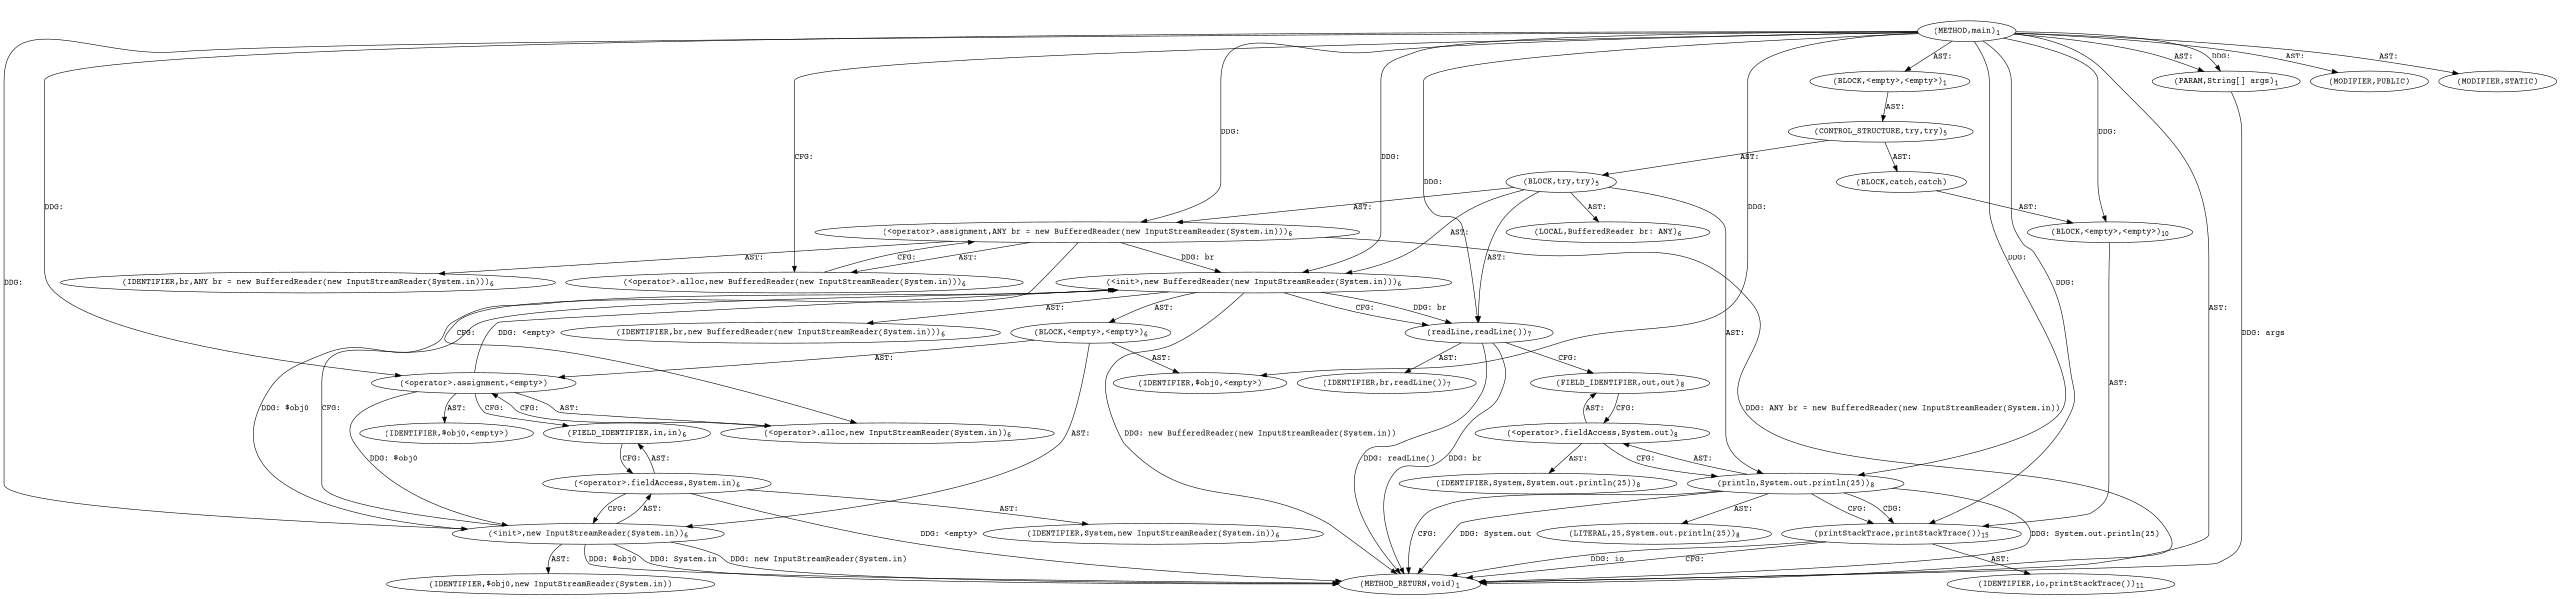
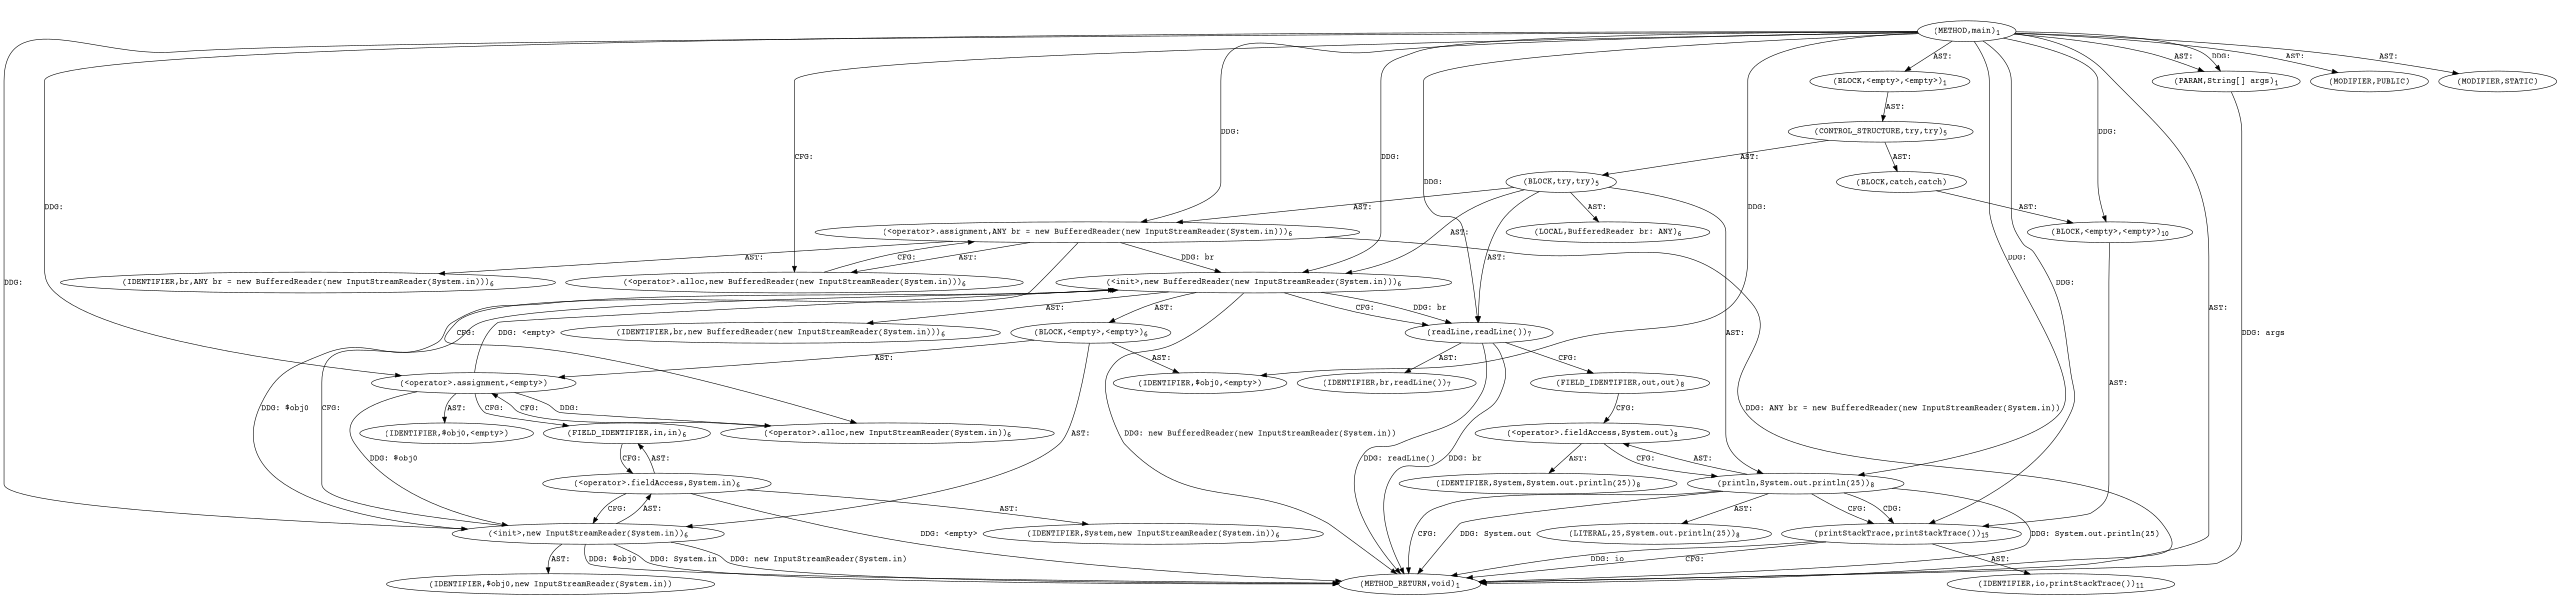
edge "(<operator>.assignment,<empty>)" -> "(<operator>.alloc,new InputStreamReader(System.in))": label "AST: " -> "DDG: "
edge "(<operator>.fieldAccess,System.out)" -> "(FIELD_IDENTIFIER,out,out)": removed, label "AST:"
